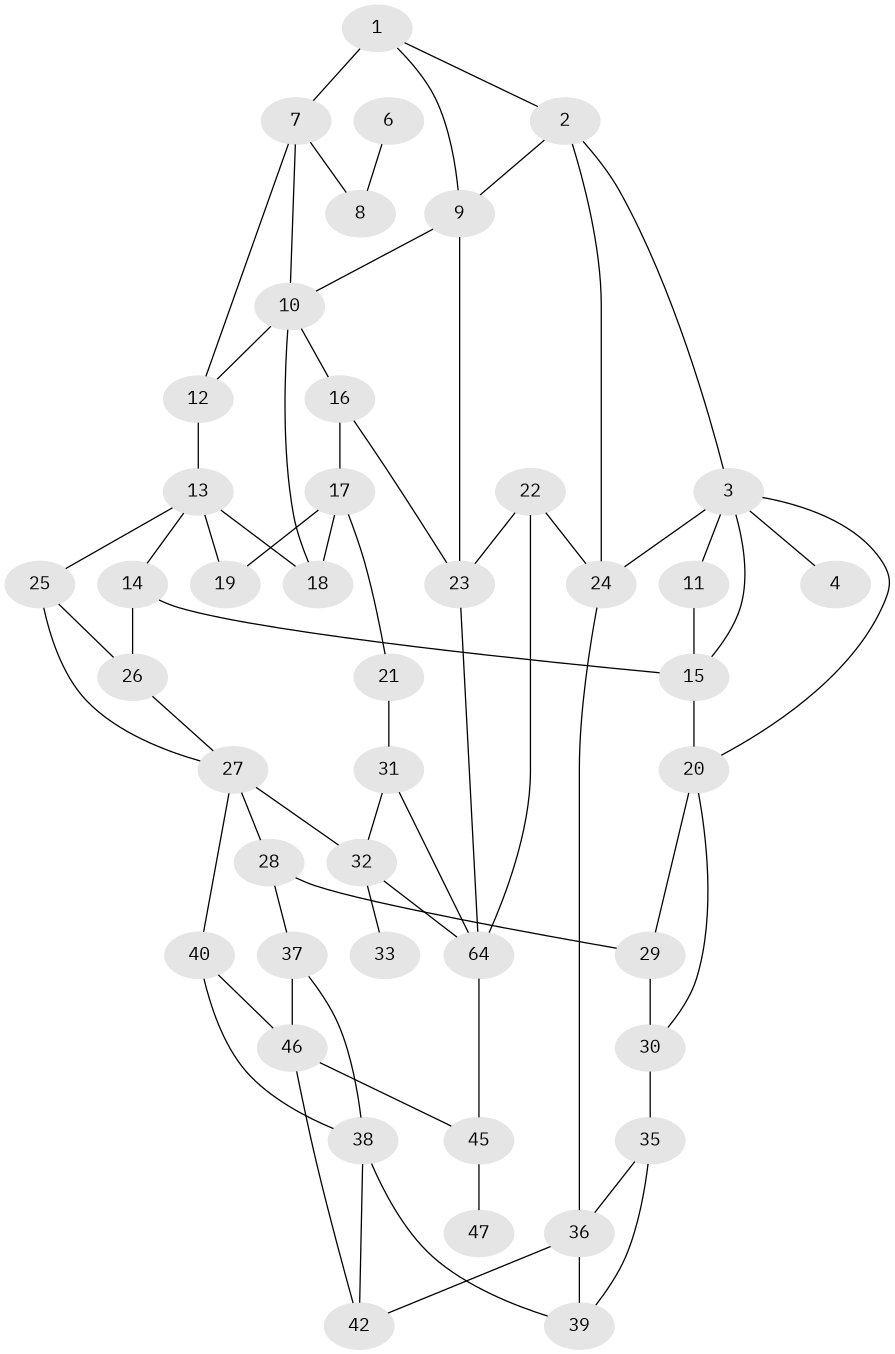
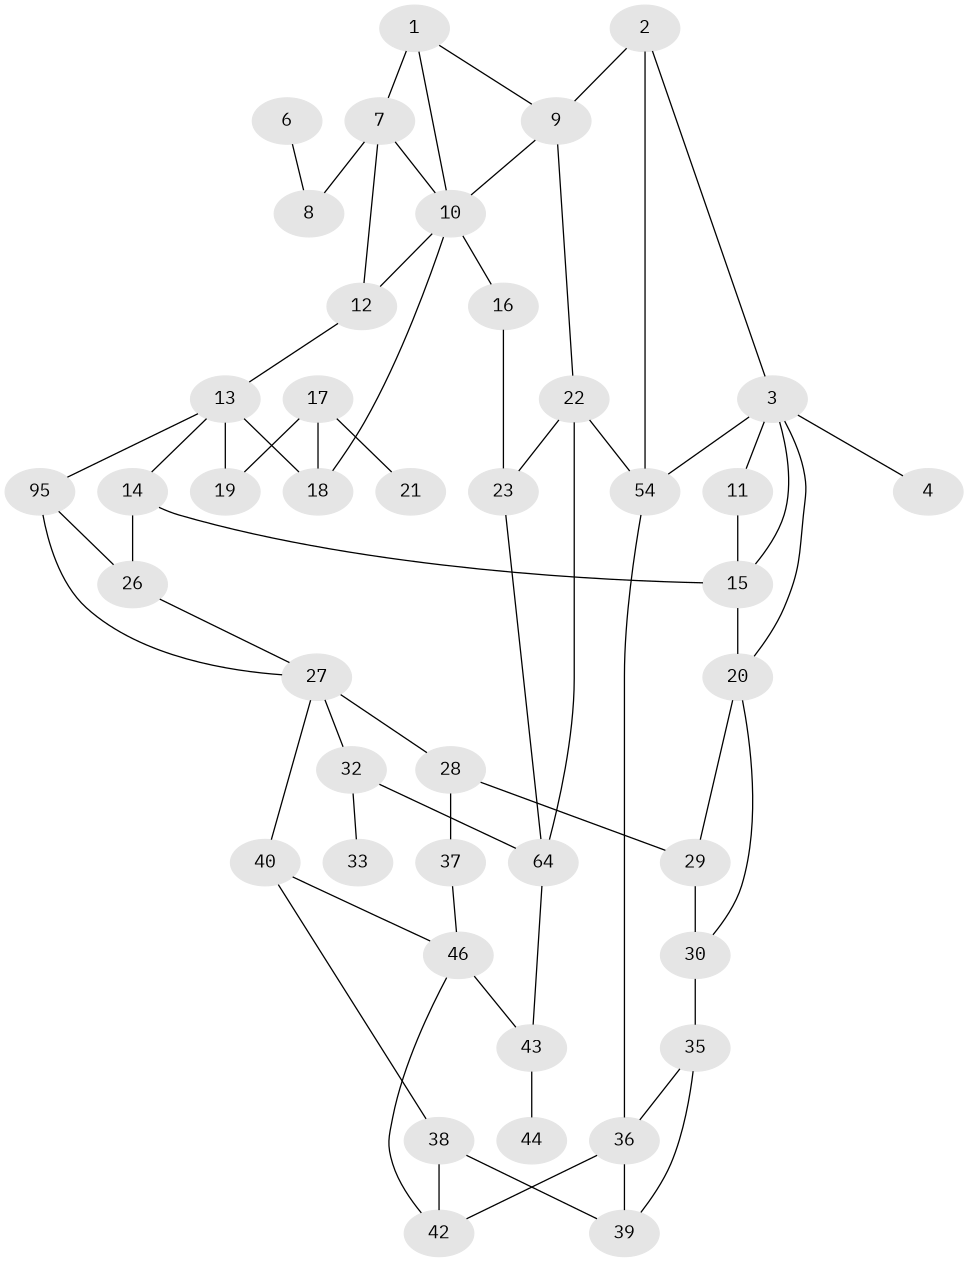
edge "1" -- "2": now "1" -- "10"
edge "9" -- "23": now "9" -- "22"
edge "16" -- "17": removed
node "25": label "25" -> "95"
node "24": label "24" -> "54"
node "31": removed
edge "37" -- "38": removed
node "45": label "45" -> "43"
node "47": label "47" -> "44"
